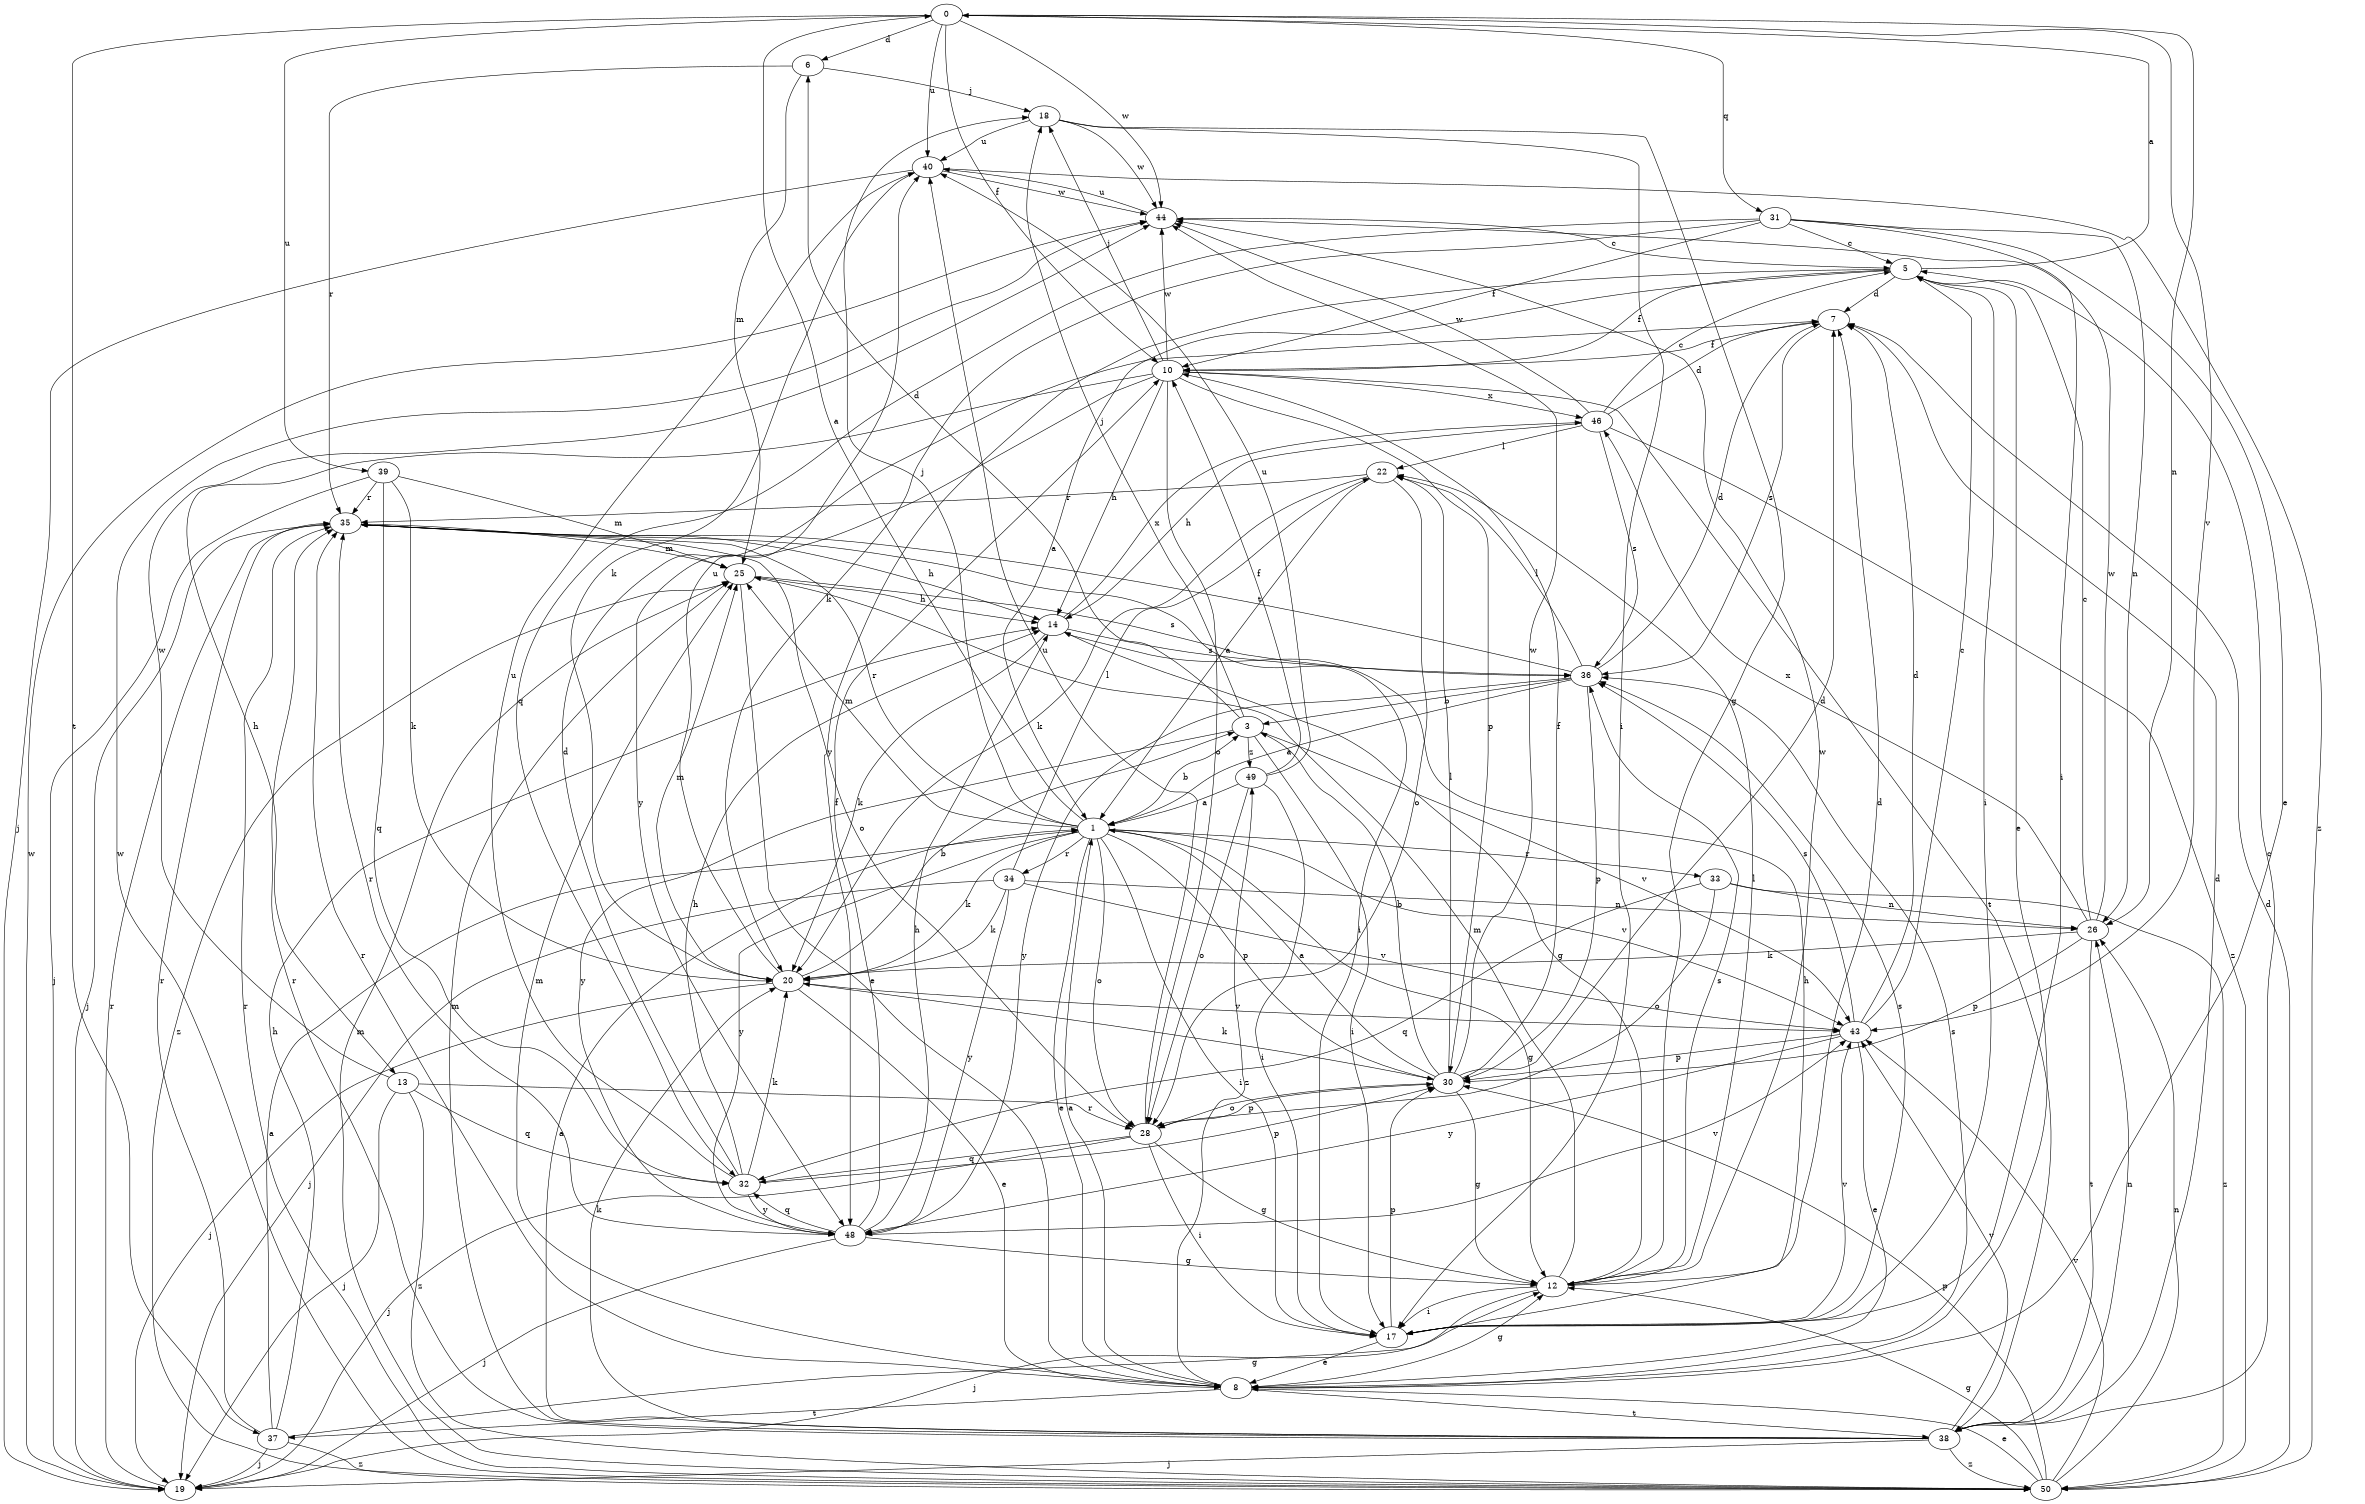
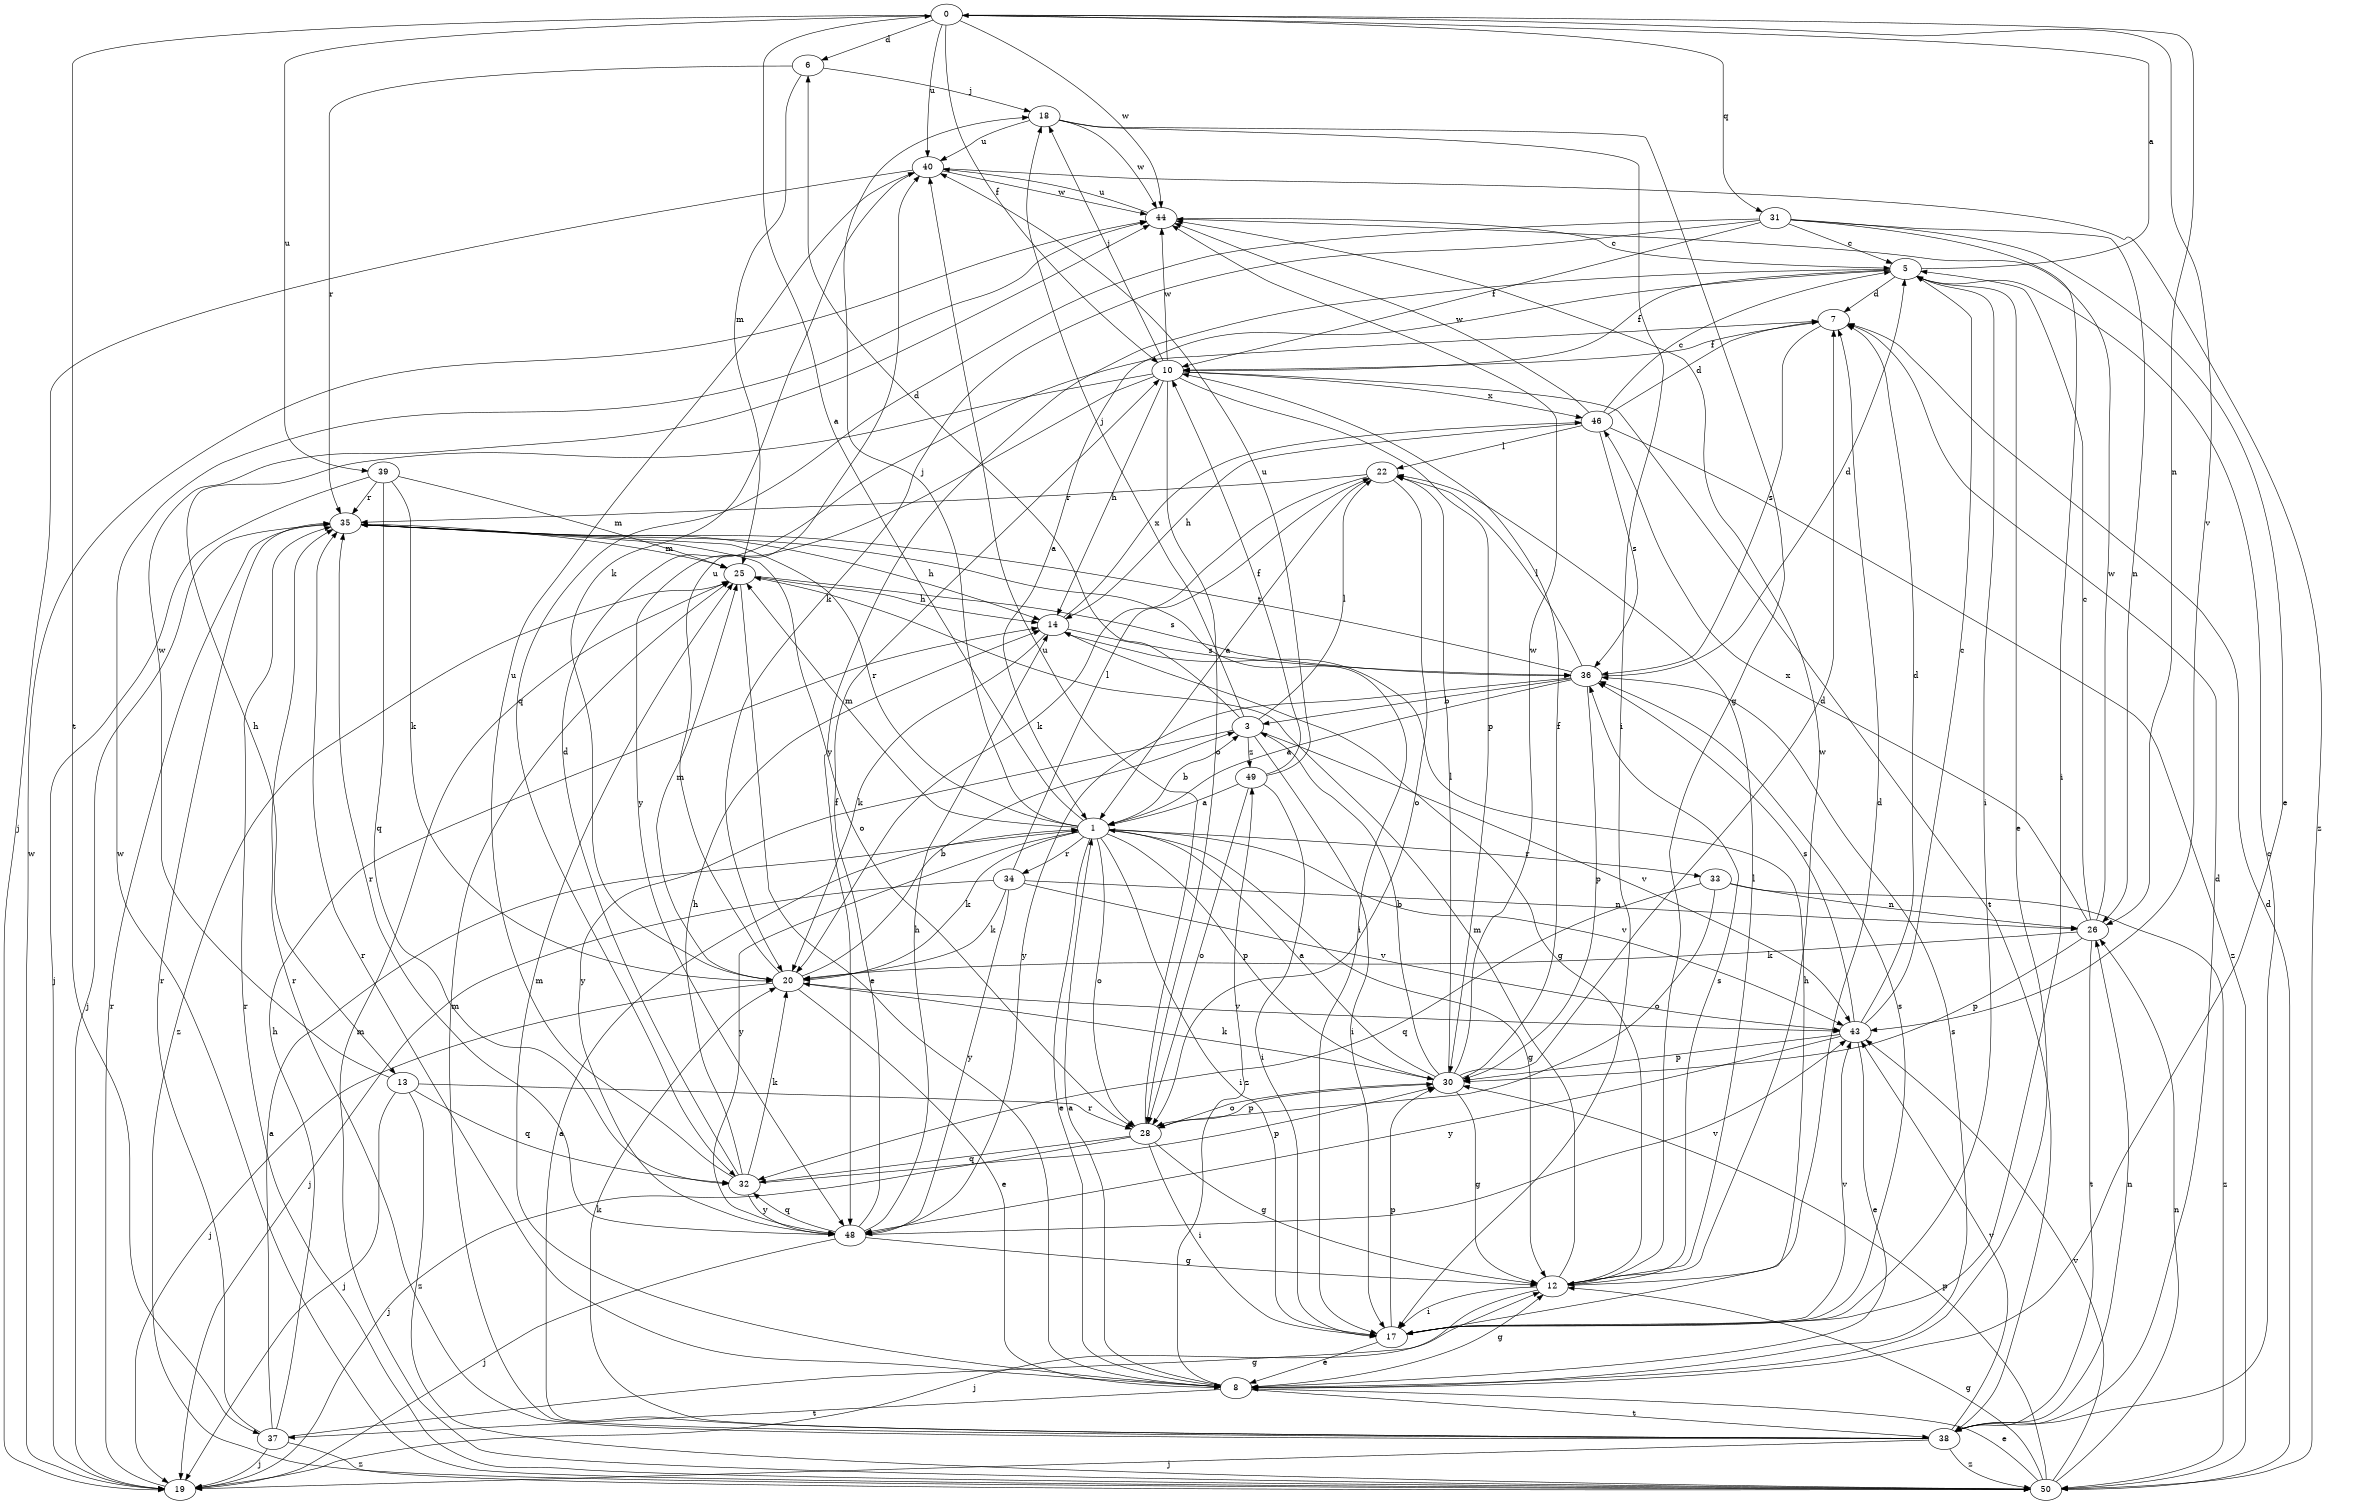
edge "36" -> "7": now "36" -> "5"
edge "3" -> "22": added, label "l"
